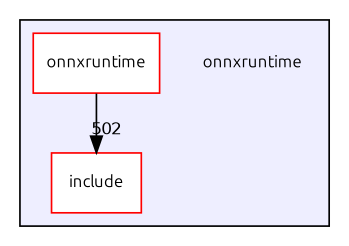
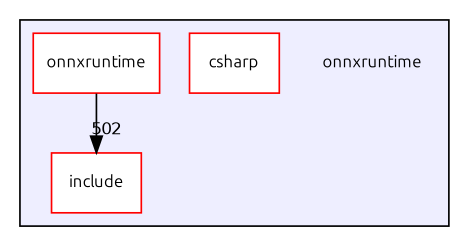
node "csharp": added
